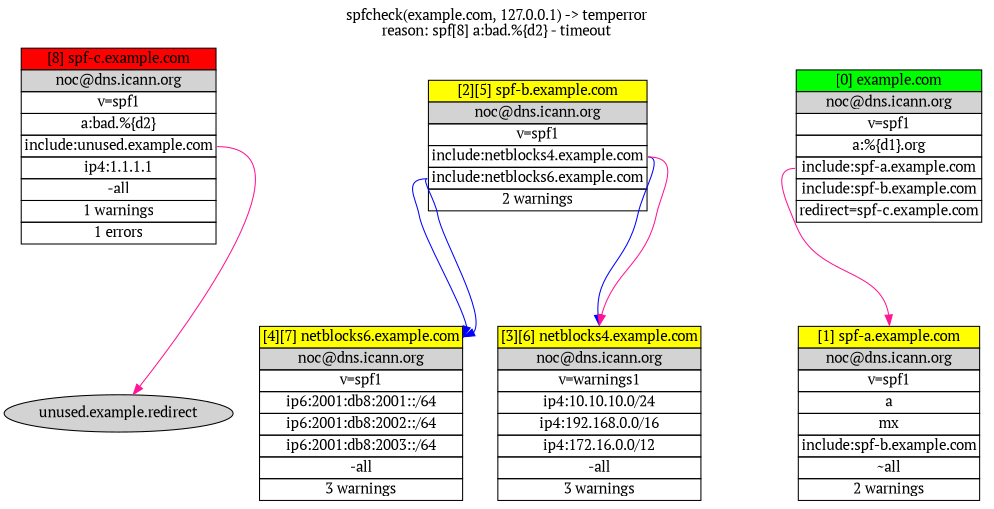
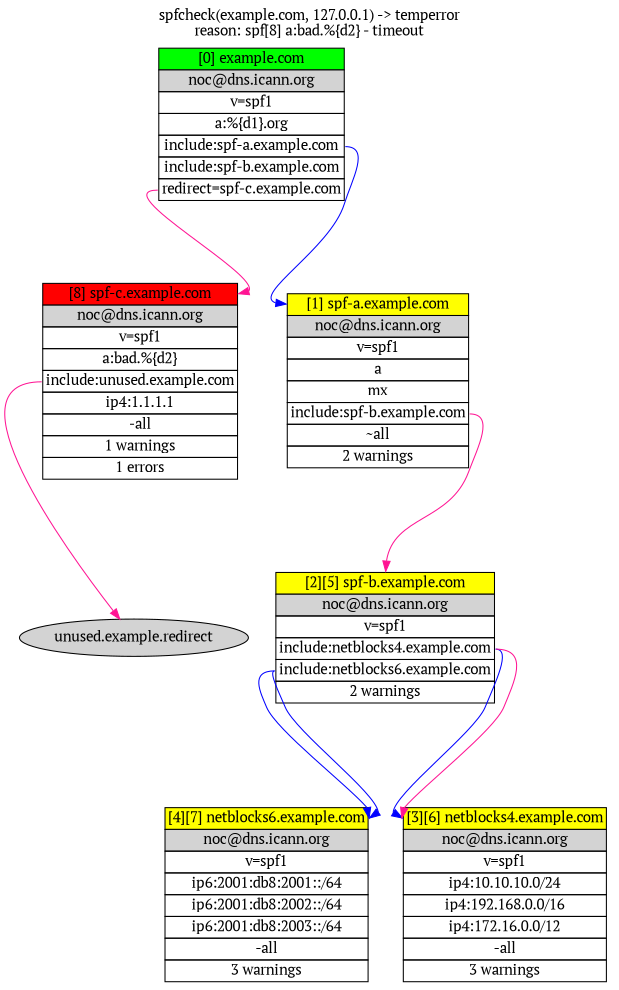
edge "[0] example.com" -> "[8] spf-c.example.com": added
edge "[0] example.com" -> "[1] spf-a.example.com": color deeppink -> blue
node "[3][6] netblocks4.example.com": text "v=warnings1" -> "v=spf1"
edge "[1] spf-a.example.com" -> "[2][5] spf-b.example.com": added
